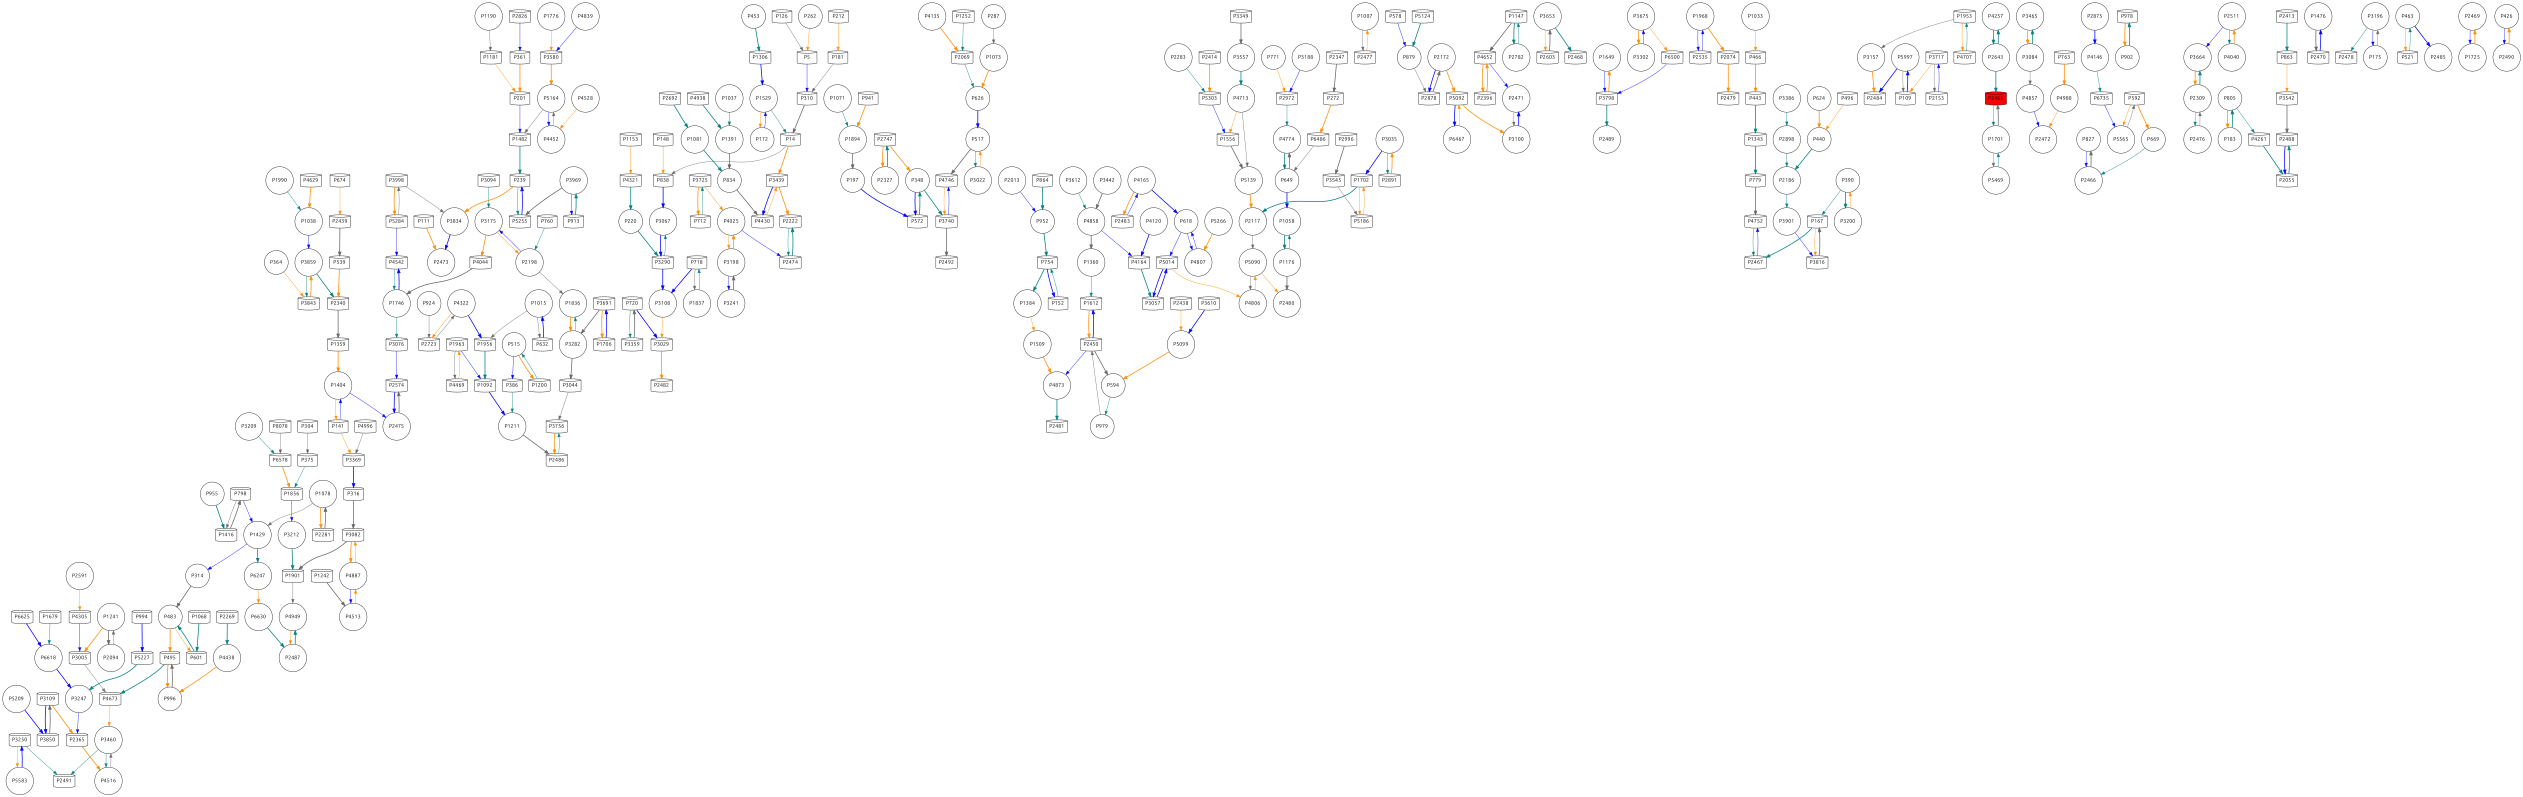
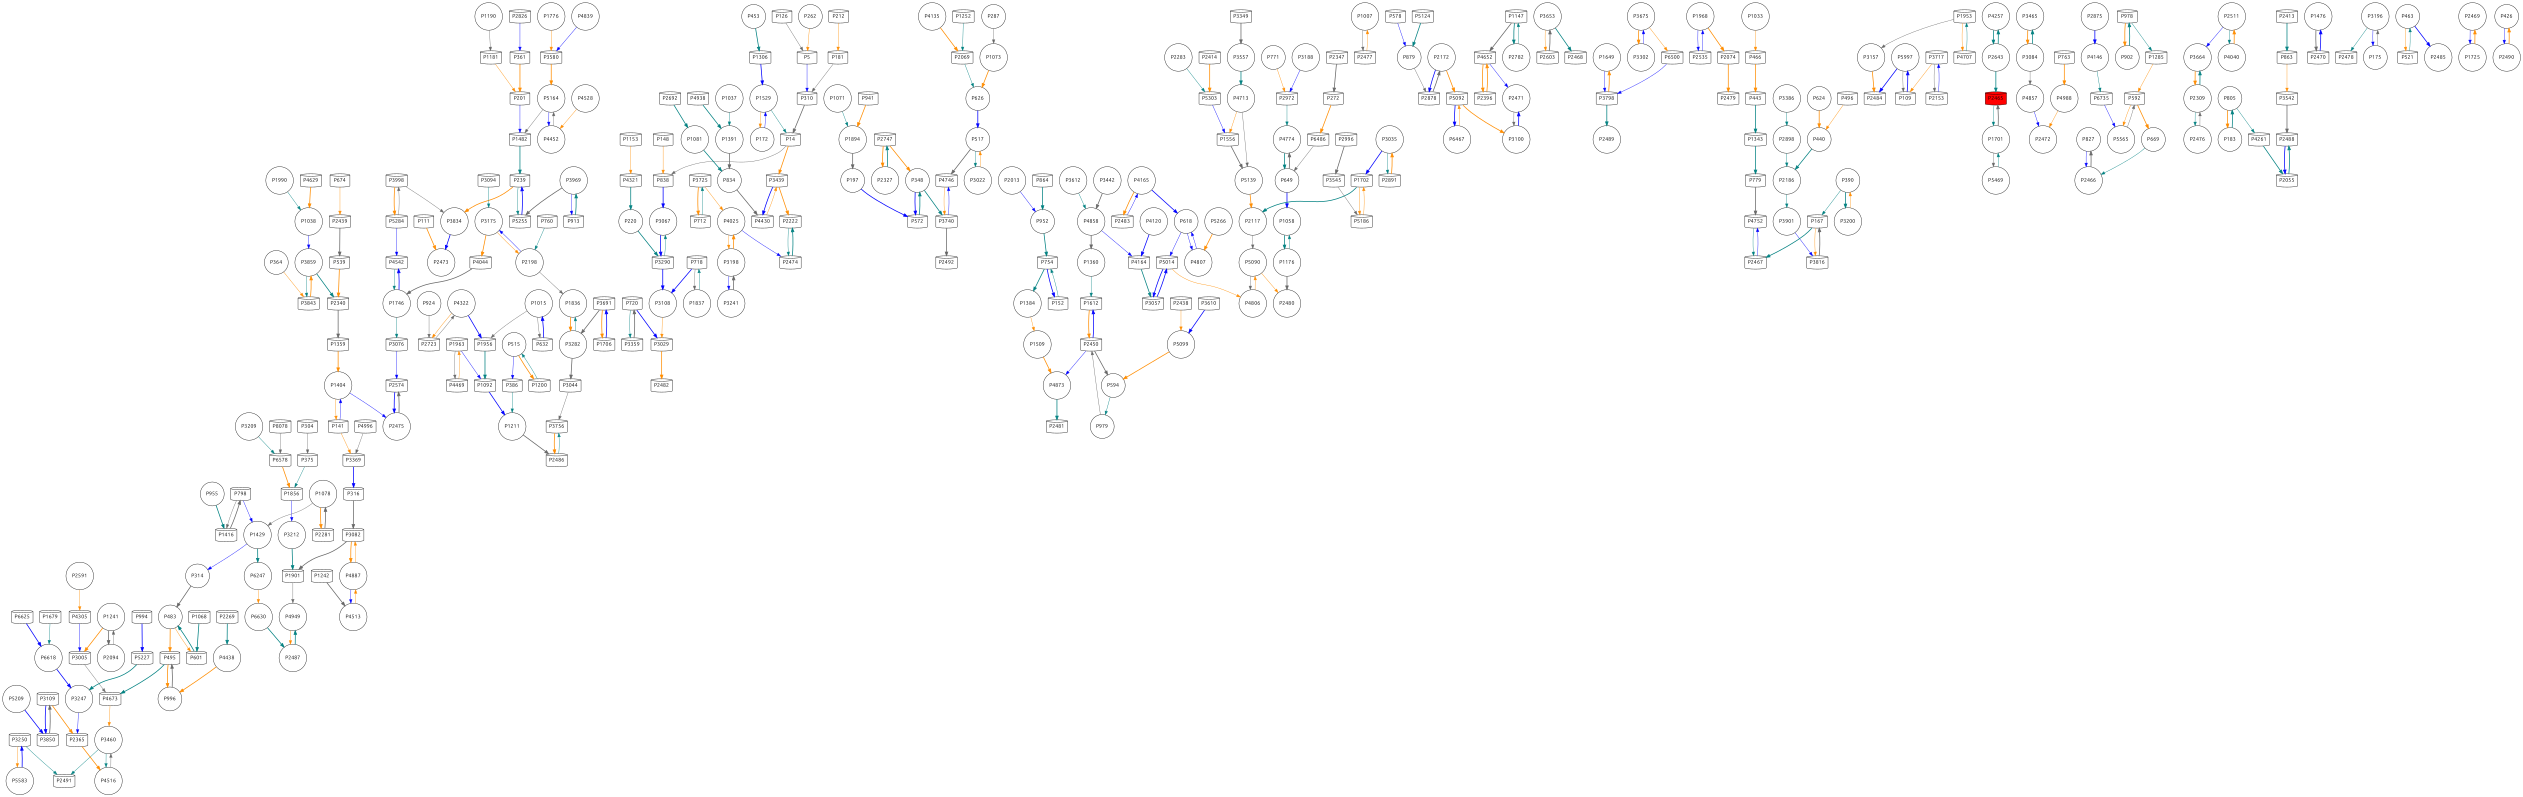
node "P1285": added
